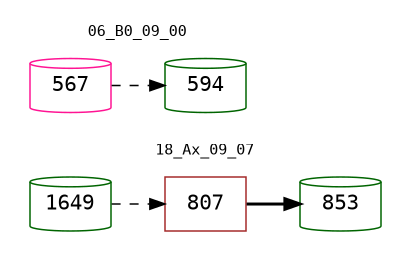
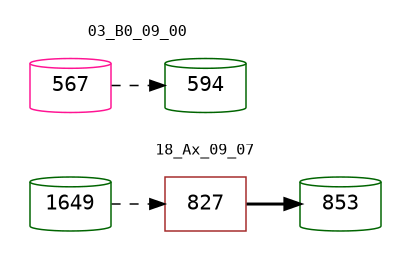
cluster "06_B0_09_00": label "06_B0_09_00" -> "03_B0_09_00"
node "807": label "807" -> "827"
